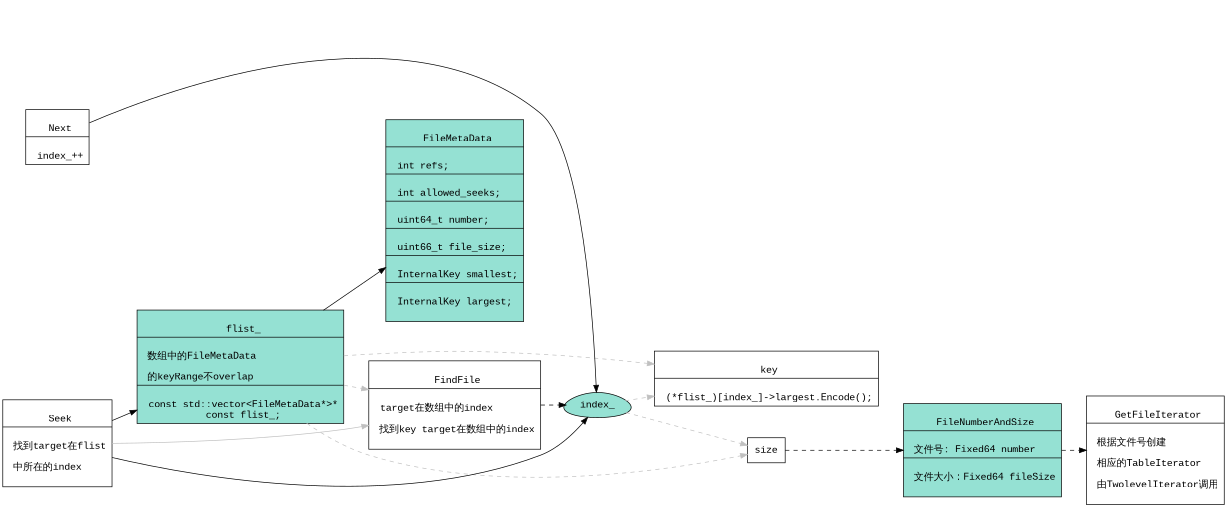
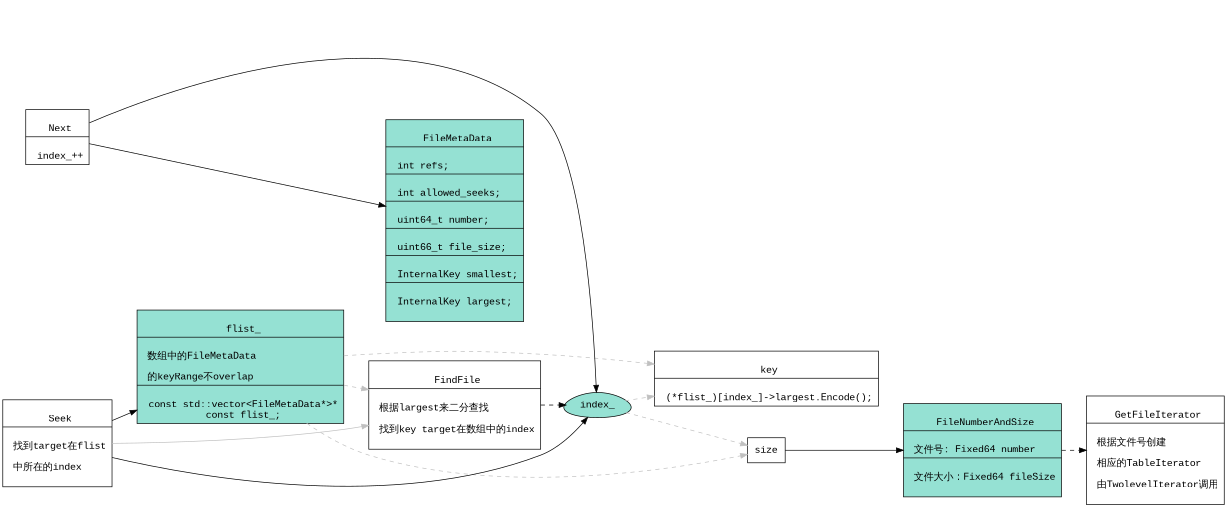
edge "flist_" -> "FileMetaData": now "Next" -> "FileMetaData"
node "FindFile": text "target在数组中的index" -> "根据largest来二分查找"
edge "size" -> "FileNumberAndSize": style dashed -> solid
